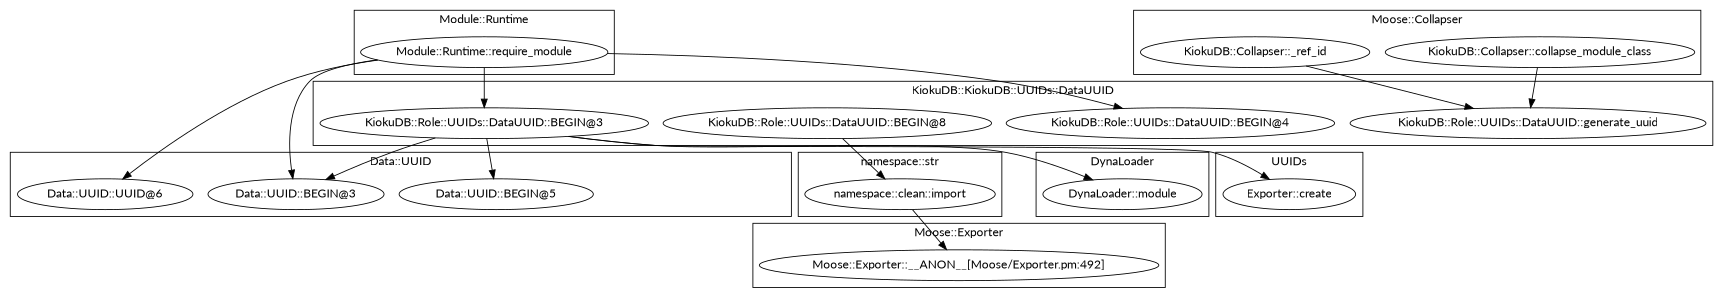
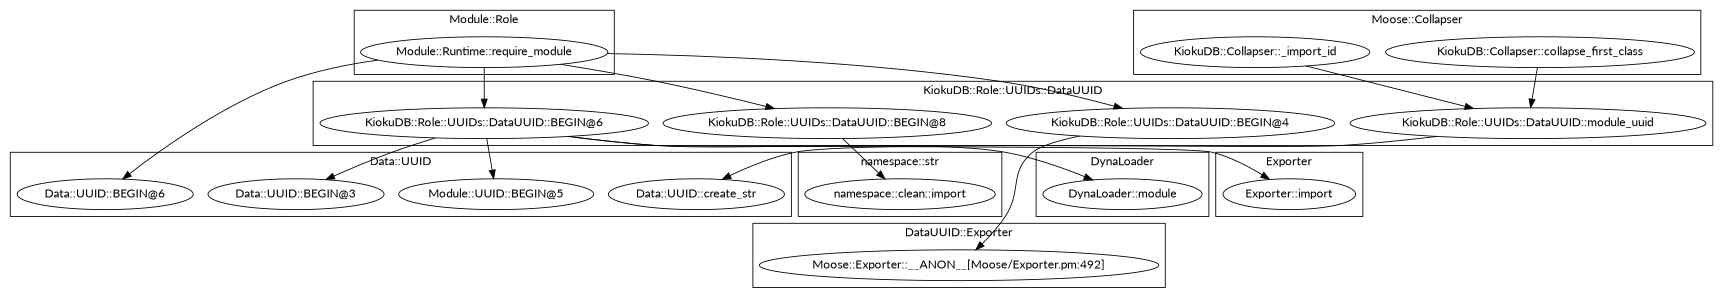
cluster "Module::Runtime": label "Module::Runtime" -> "Module::Role"
node "KiokuDB::Collapser::_ref_id": label "KiokuDB::Collapser::_ref_id" -> "KiokuDB::Collapser::_import_id"
node "KiokuDB::Collapser::collapse_module_class": label "KiokuDB::Collapser::collapse_module_class" -> "KiokuDB::Collapser::collapse_first_class"
edge "Module::Runtime::require_module" -> "Data::UUID::BEGIN@3": now "Module::Runtime::require_module" -> "KiokuDB::Role::UUIDs::DataUUID::BEGIN@8"
cluster "KiokuDB::KiokuDB::UUIDs::DataUUID": label "KiokuDB::KiokuDB::UUIDs::DataUUID" -> "KiokuDB::Role::UUIDs::DataUUID"
node "KiokuDB::Role::UUIDs::DataUUID::BEGIN@3": label "KiokuDB::Role::UUIDs::DataUUID::BEGIN@3" -> "KiokuDB::Role::UUIDs::DataUUID::BEGIN@6"
node "KiokuDB::Role::UUIDs::DataUUID::generate_uuid": label "KiokuDB::Role::UUIDs::DataUUID::generate_uuid" -> "KiokuDB::Role::UUIDs::DataUUID::module_uuid"
cluster "UUIDs": label "UUIDs" -> "Exporter"
node "Data::UUID::UUID@6": label "Data::UUID::UUID@6" -> "Data::UUID::BEGIN@6"
node "Data::UUID::BEGIN@5": label "Data::UUID::BEGIN@5" -> "Module::UUID::BEGIN@5"
node "Data::UUID::create_str": added
node "Exporter::create": label "Exporter::create" -> "Exporter::import"
edge "namespace::clean::import" -> "Moose::Exporter::__ANON__[Moose/Exporter.pm:492]": now "KiokuDB::Role::UUIDs::DataUUID::BEGIN@4" -> "Moose::Exporter::__ANON__[Moose/Exporter.pm:492]"
cluster "Moose::Exporter": label "Moose::Exporter" -> "DataUUID::Exporter"
